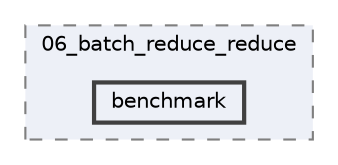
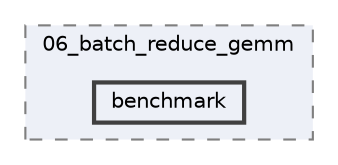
cluster "06_batch_reduce_reduce": label "06_batch_reduce_reduce" -> "06_batch_reduce_gemm"
